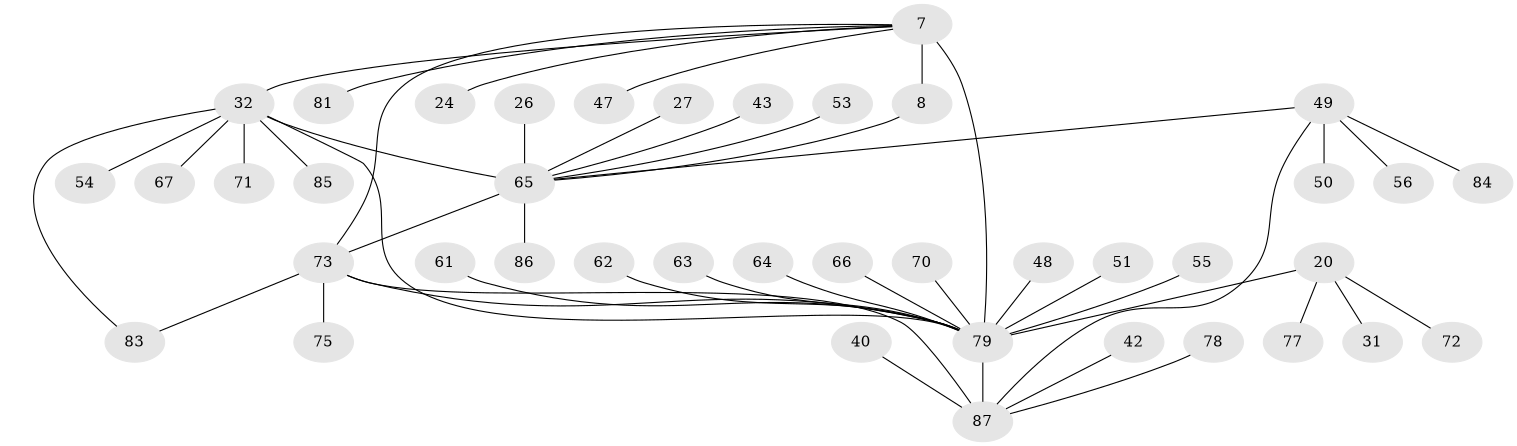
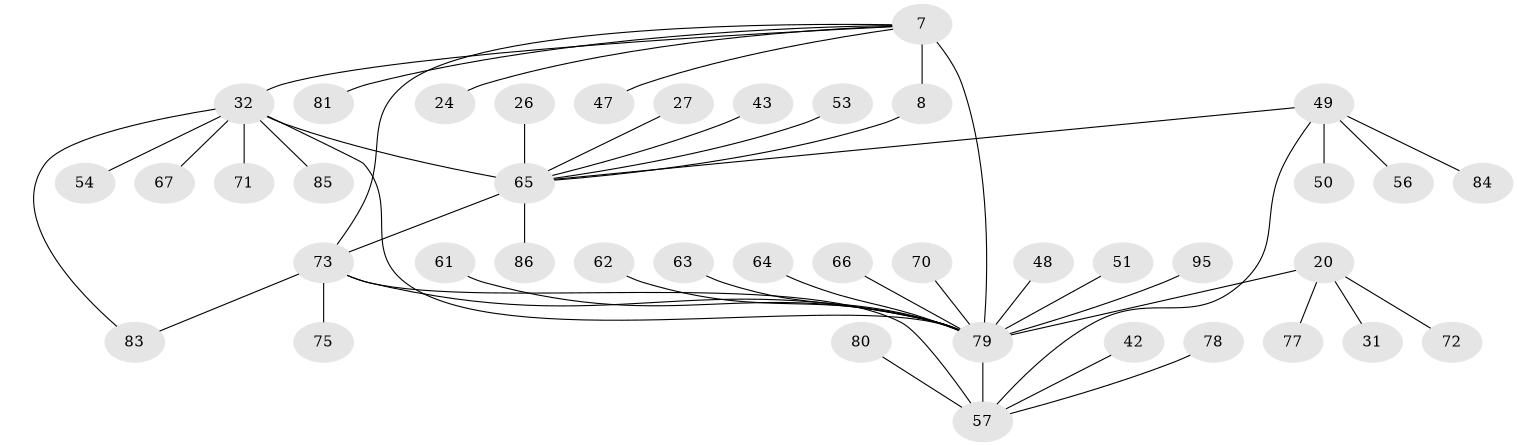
node "55": label "55" -> "95"
node "40": label "40" -> "80"
node "87": label "87" -> "57"
